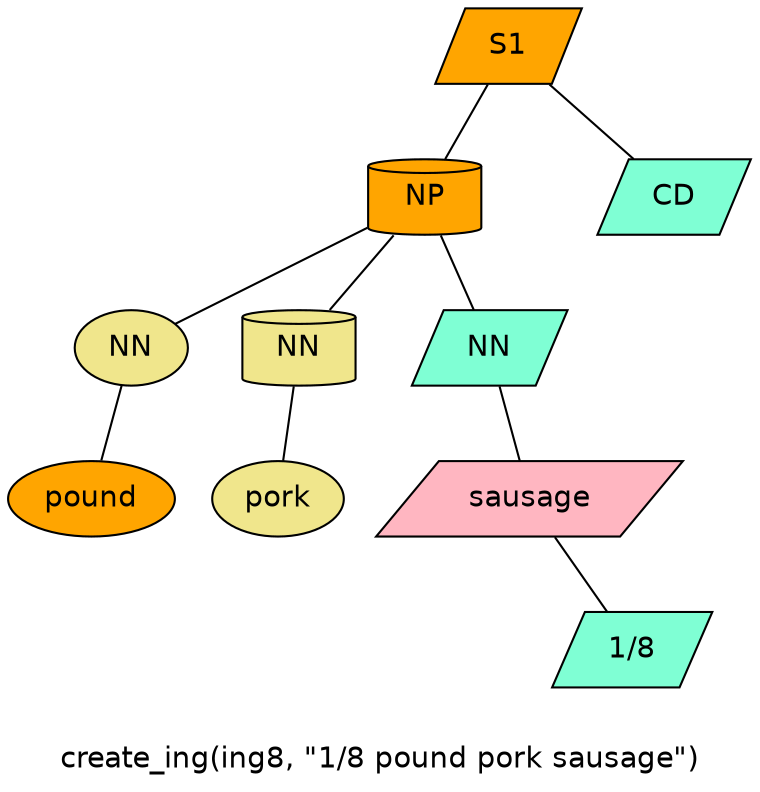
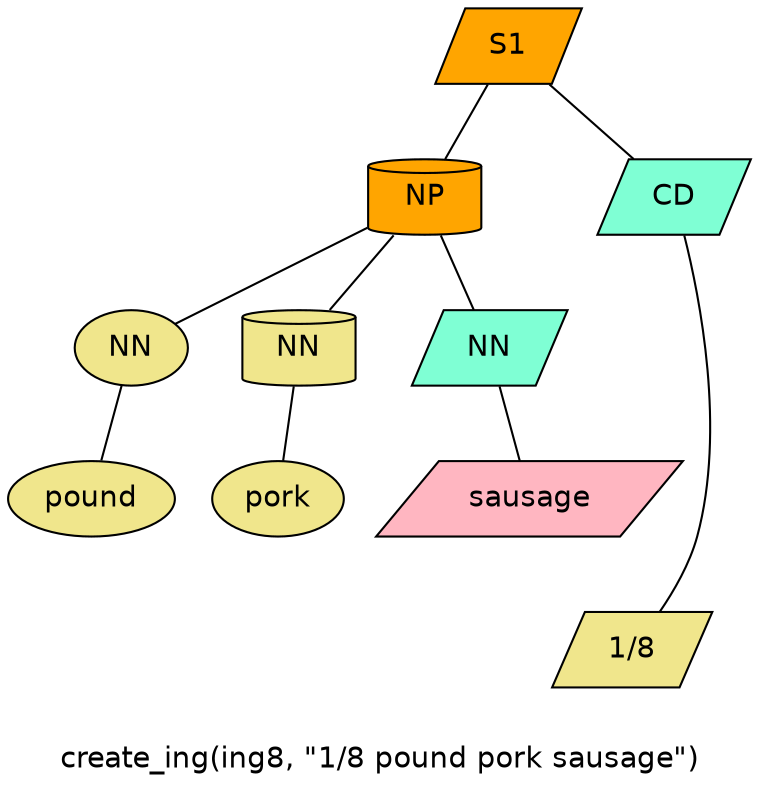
node "pound": fillcolor orange -> khaki
edge "sausage" -- "1/8": now "CD" -- "1/8"
node "1/8": fillcolor aquamarine -> khaki
